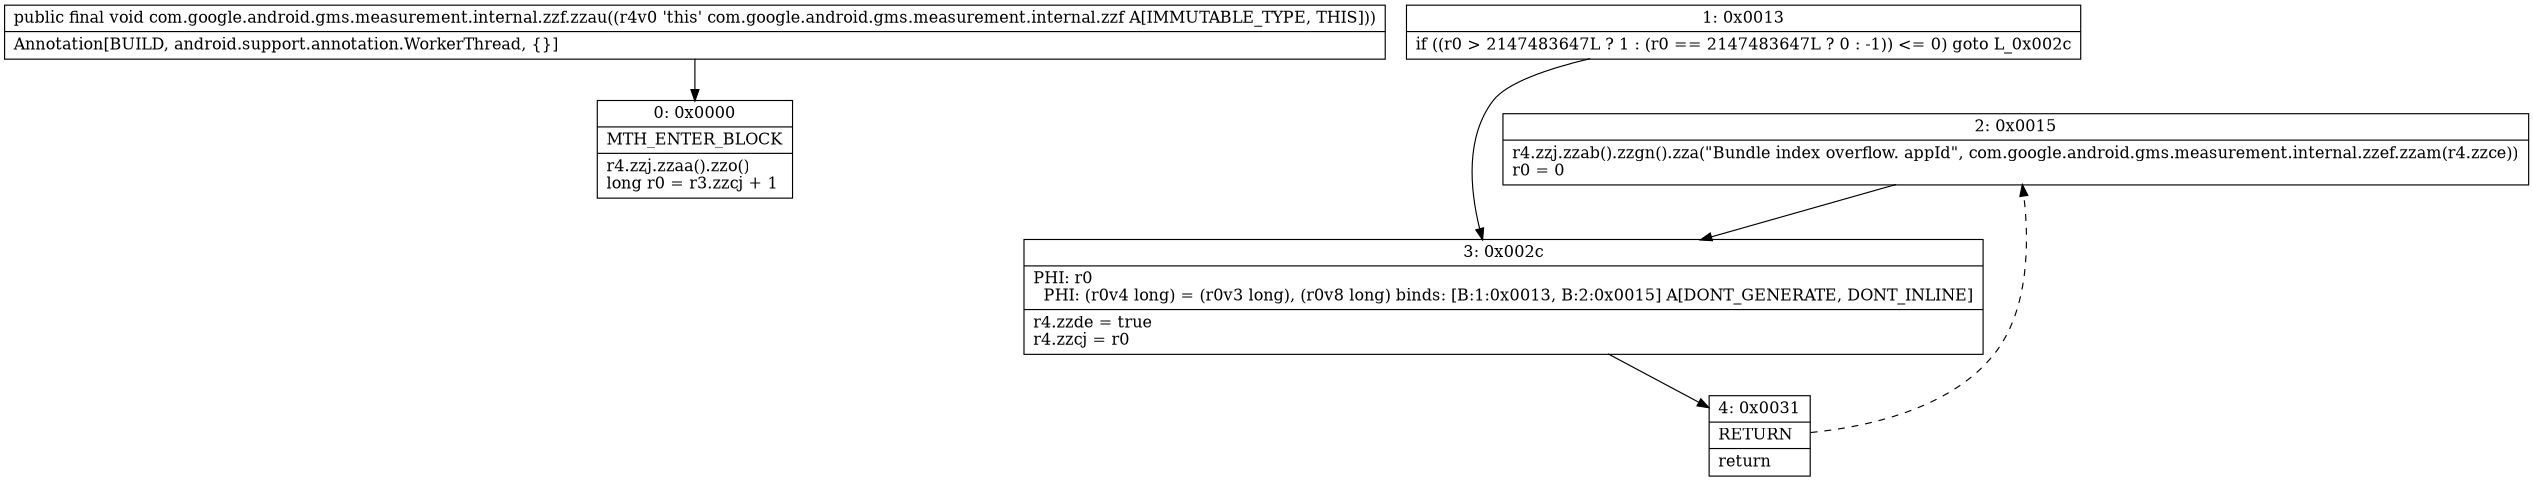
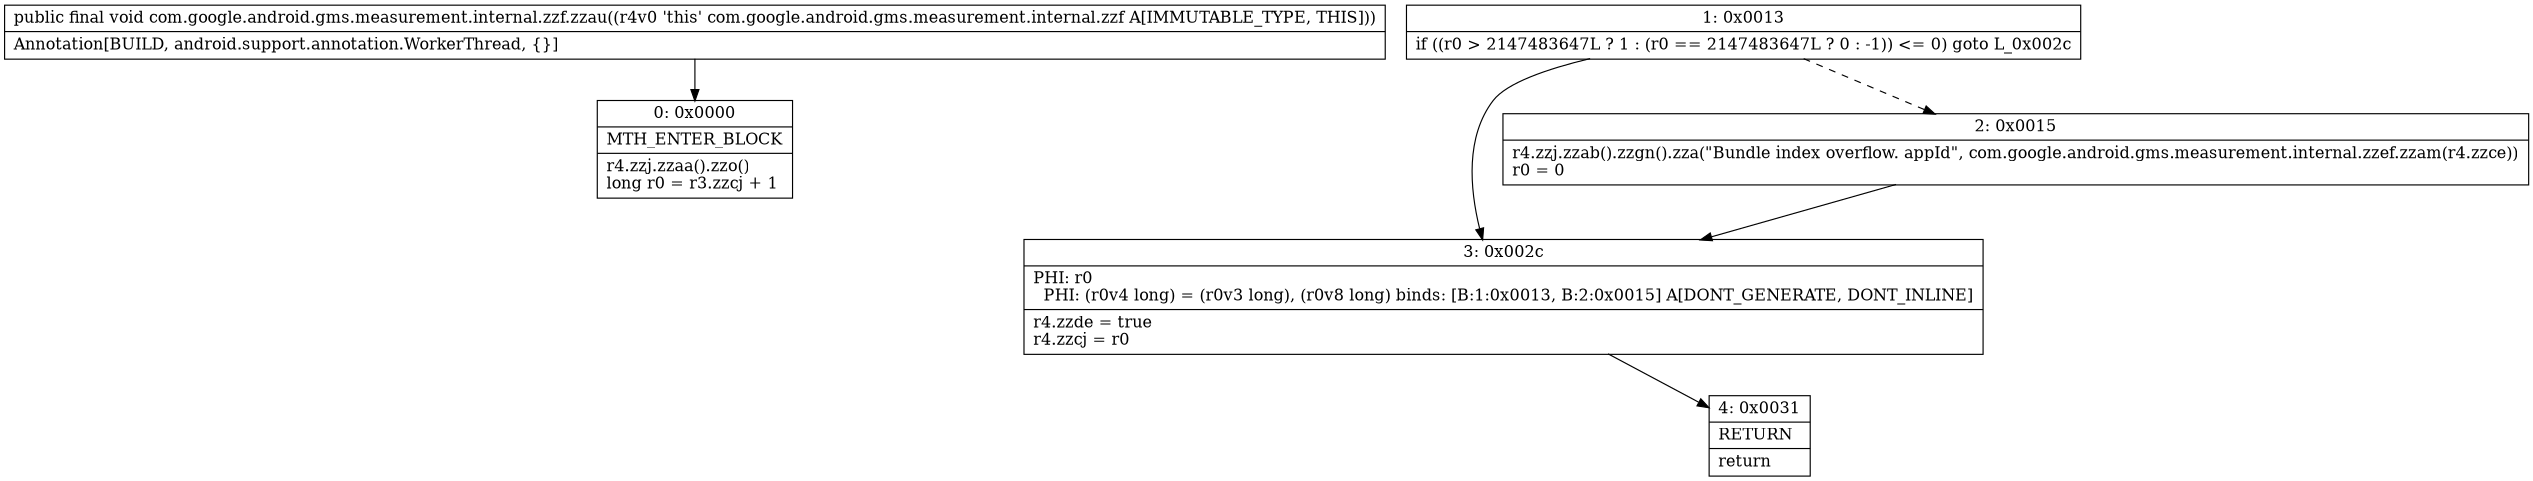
edge "4: 0x0031" -> "2: 0x0015": now "1: 0x0013" -> "2: 0x0015"
